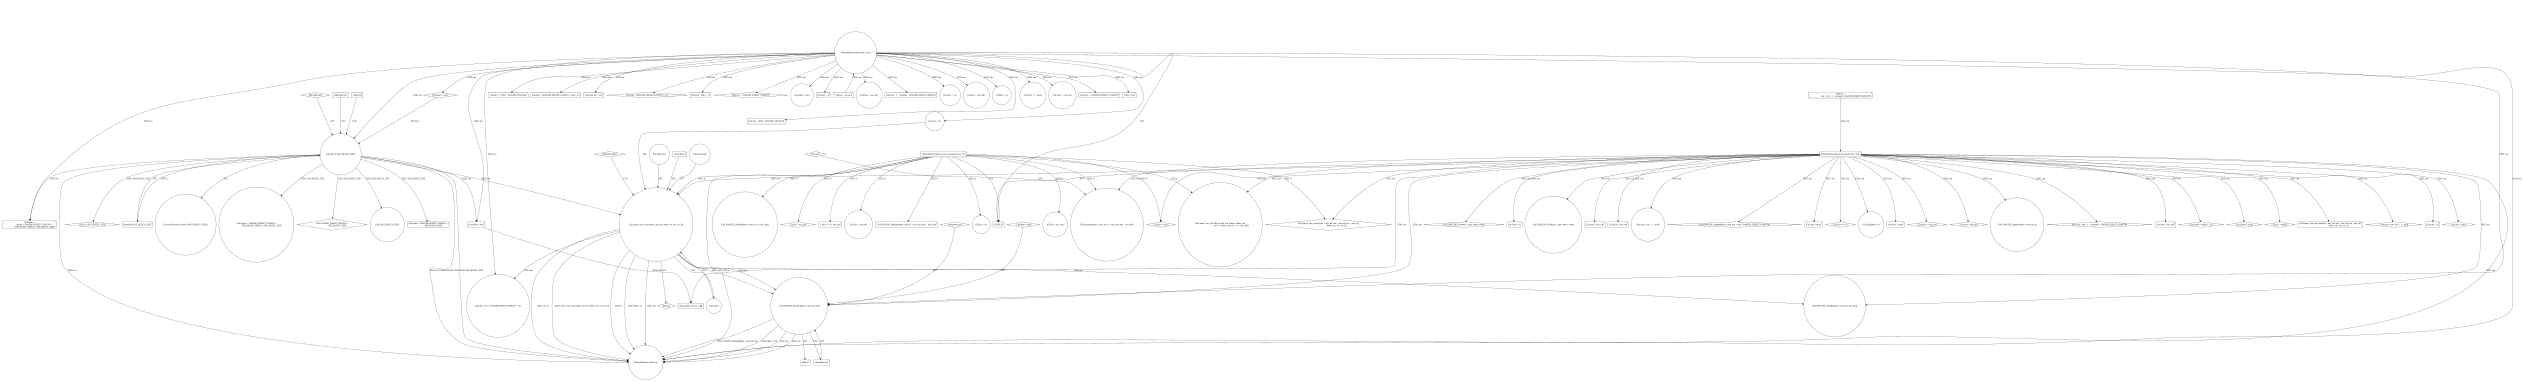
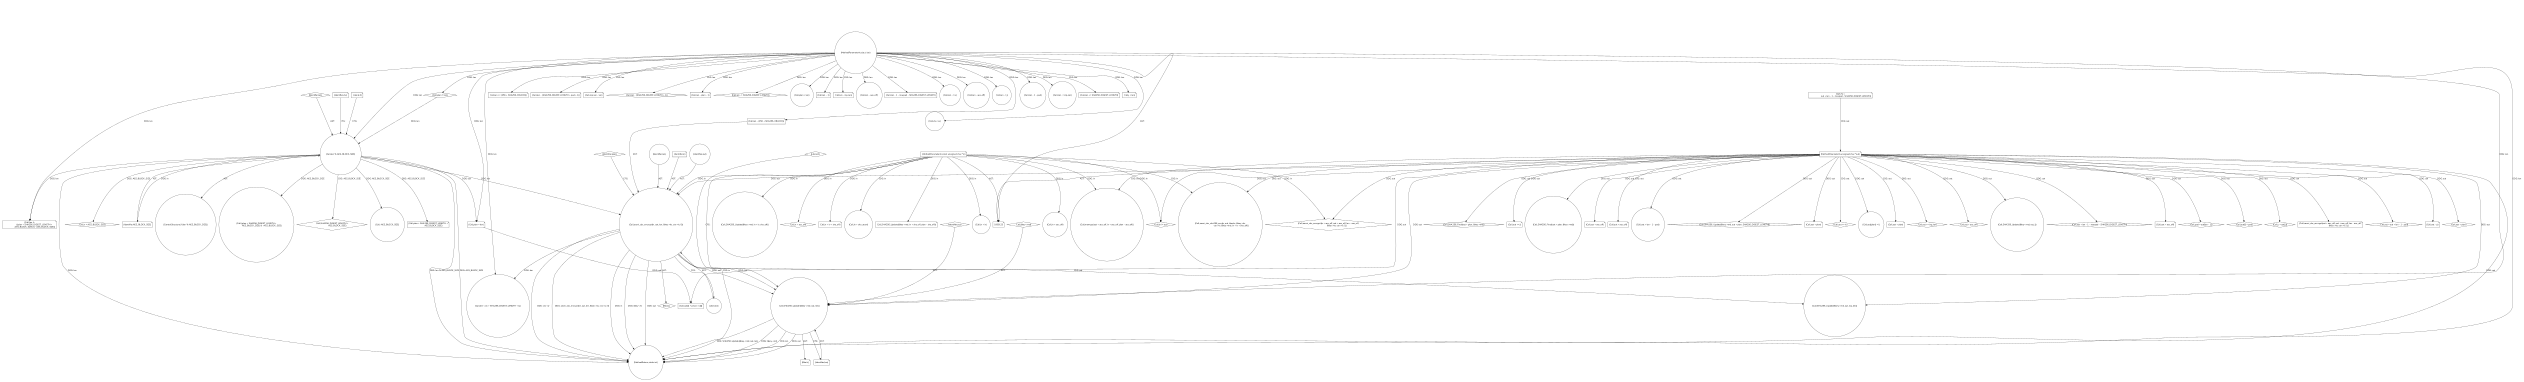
edge "(Call,len - inp_len)" -> "(MethodParameterIn,size_t len)": reversed
edge "(Call,ctx->iv)" -> "(Call,aesni_cbc_encrypt(in, out, len, &key->ks, ctx->iv, 0))": now "(Call,len - (256 + SHA256_CBLOCK))" -> "(Call,aesni_cbc_encrypt(in, out, len, &key->ks, ctx->iv, 0))"
edge "(Literal,1)" -> "(Call,memcpy(out + aes_off, in + aes_off, plen - aes_off))": now "(Literal,1)" -> "(Call,SHA256_Update(&key->md, out, len))"
node "(Call,in + sha_off)": label "(Call,in + sha_off)" -> "(Call,in + sha_aesni)"
